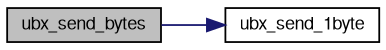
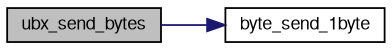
node "ubx_send_1byte": label "ubx_send_1byte" -> "byte_send_1byte"
